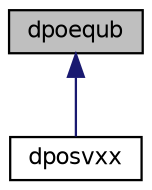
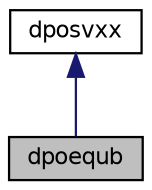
edge "dposvxx" -> "dpoequb": reversed
